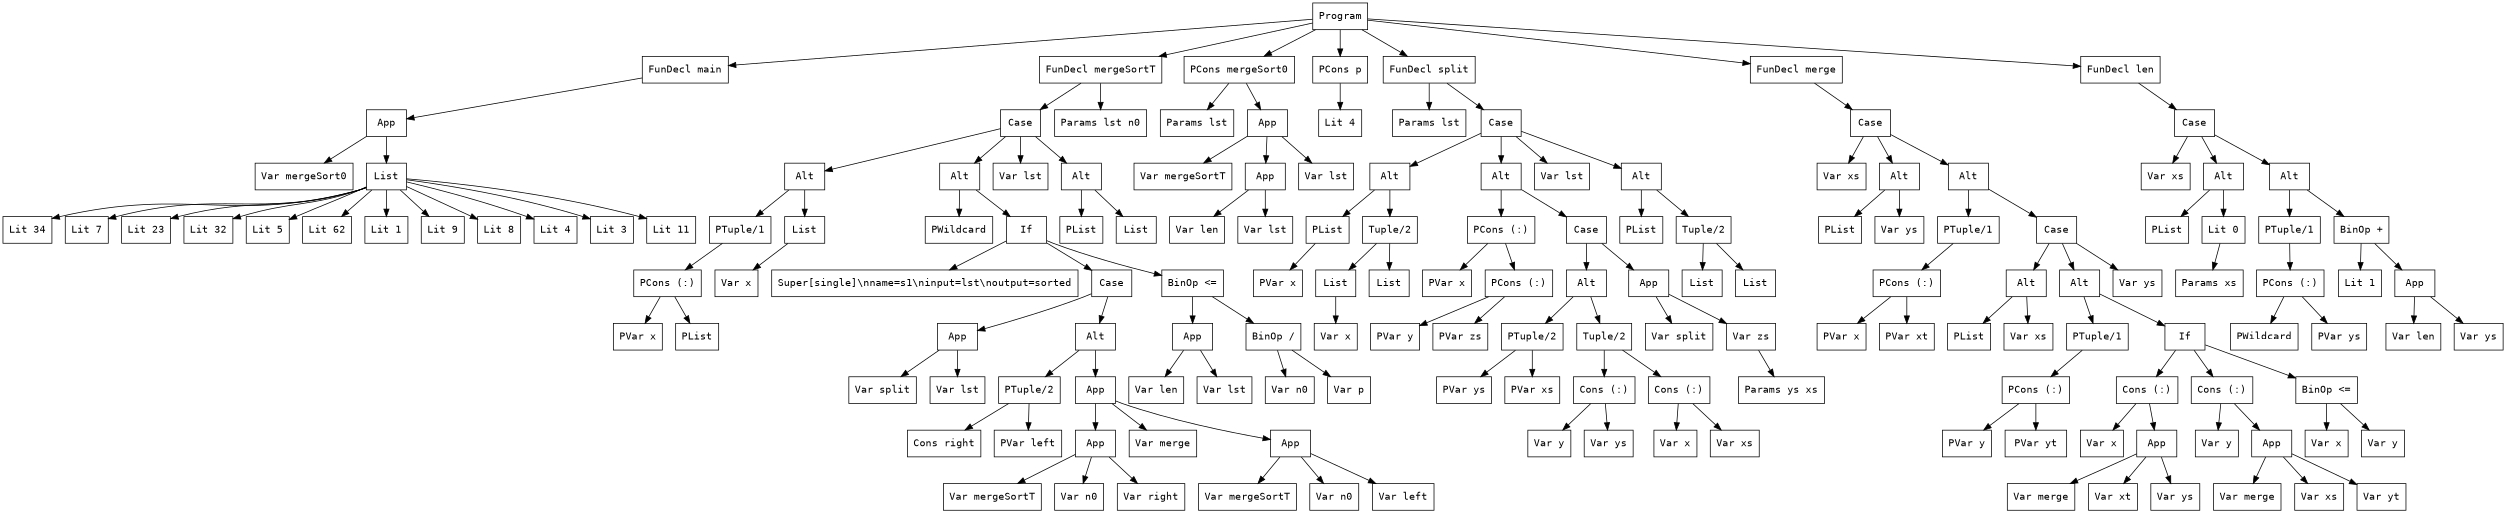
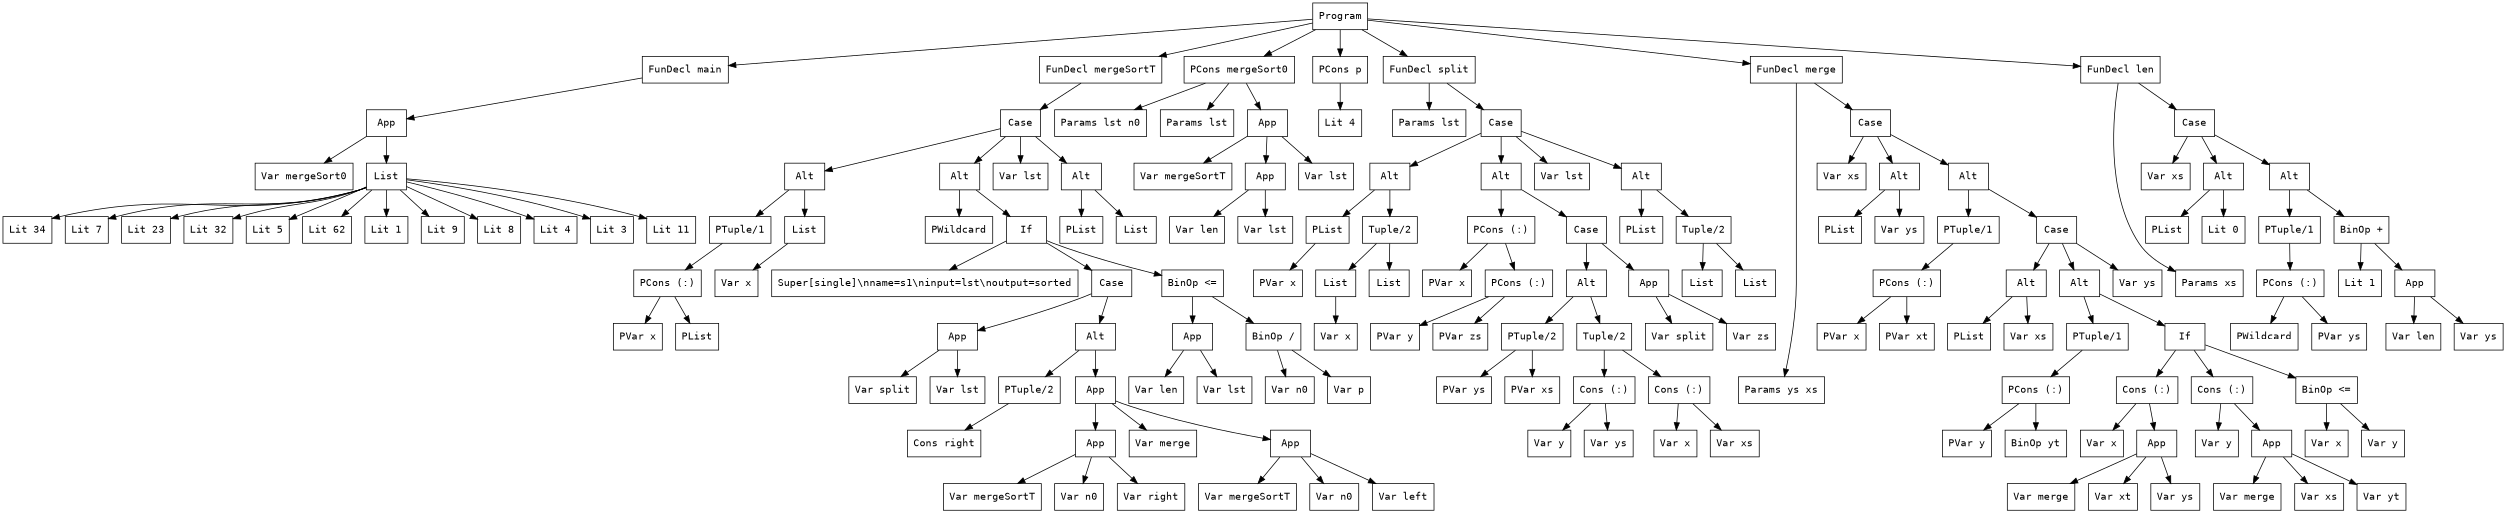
edge "FunDecl mergeSortT" -> "Params lst n0": now "PCons mergeSort0" -> "Params lst n0"
edge "Lit 0" -> "Params xs": now "FunDecl len" -> "Params xs"
edge "Var zs" -> "Params ys xs": now "FunDecl merge" -> "Params ys xs"
node "PVar left": removed
node "PVar yt": label "PVar yt" -> "BinOp yt"
